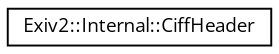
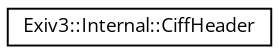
node "Exiv2::Internal::CiffHeader": label "Exiv2::Internal::CiffHeader" -> "Exiv3::Internal::CiffHeader"
